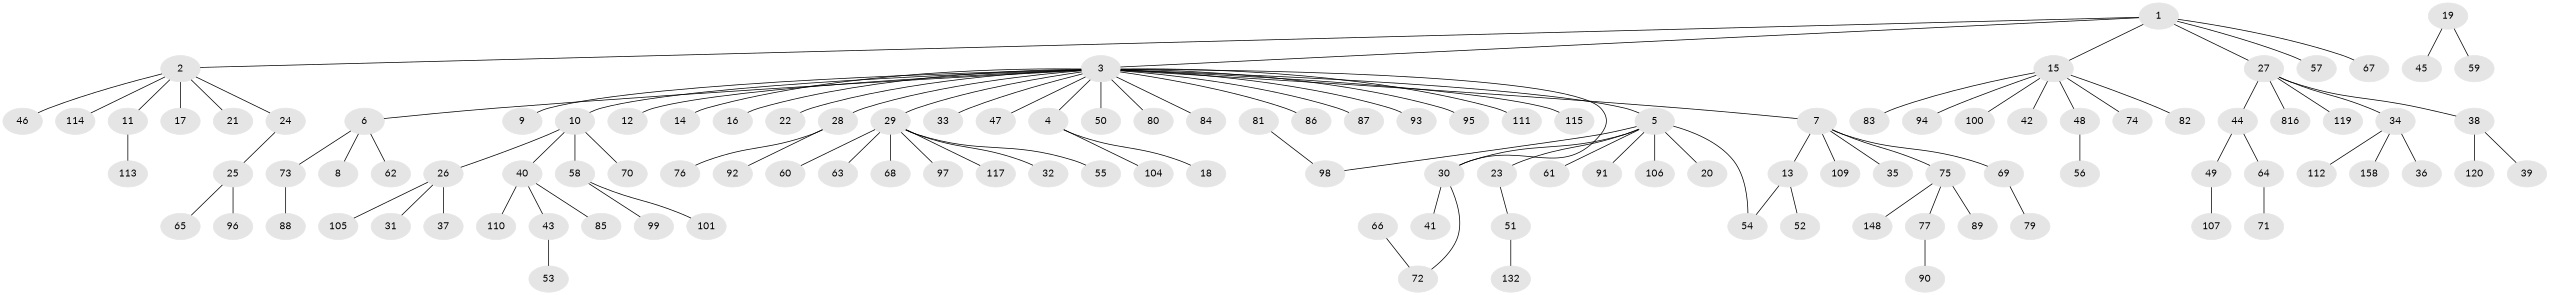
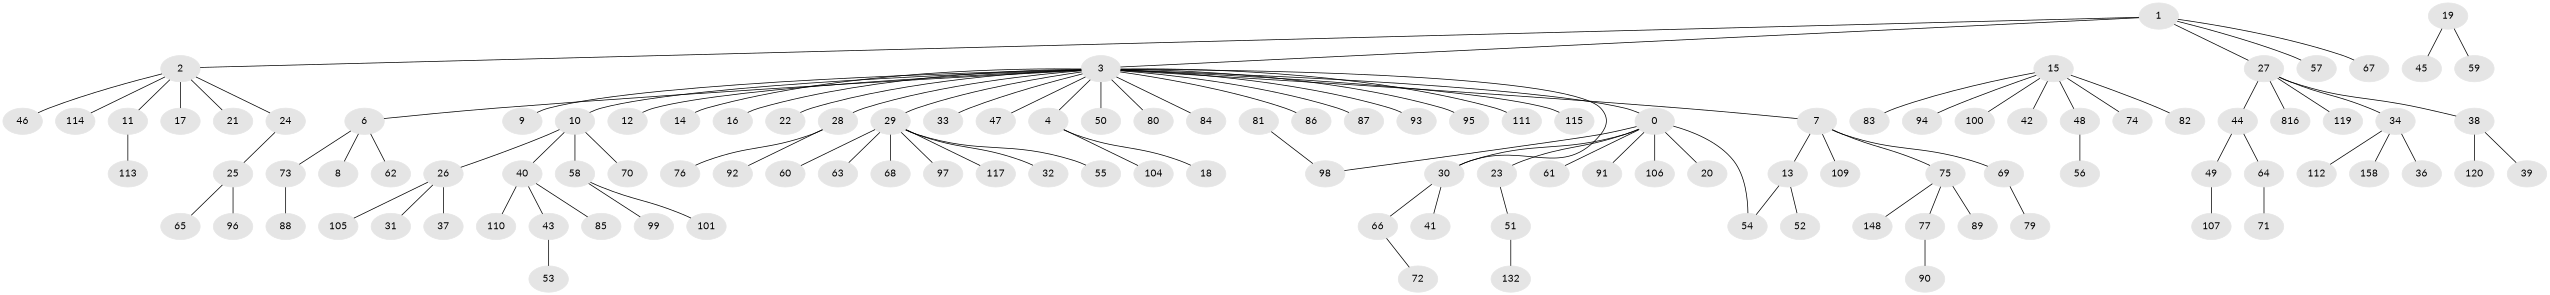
edge "1" -- "15": removed
node "5": label "5" -> "0"
node "35": removed
edge "30" -- "72": now "30" -- "66"
